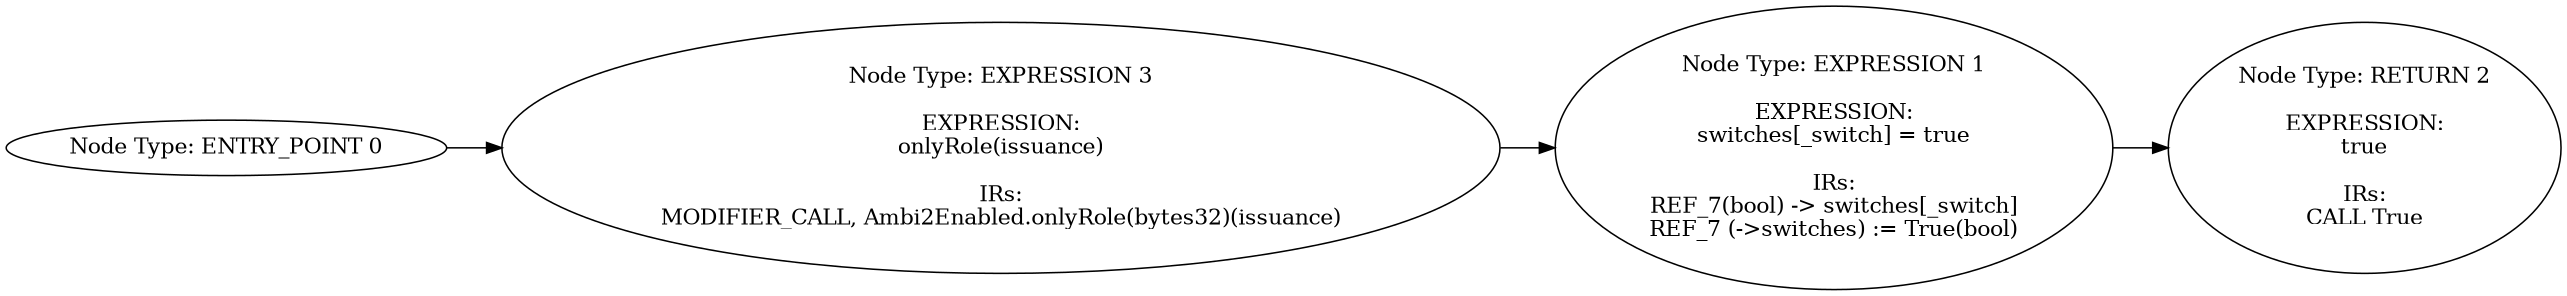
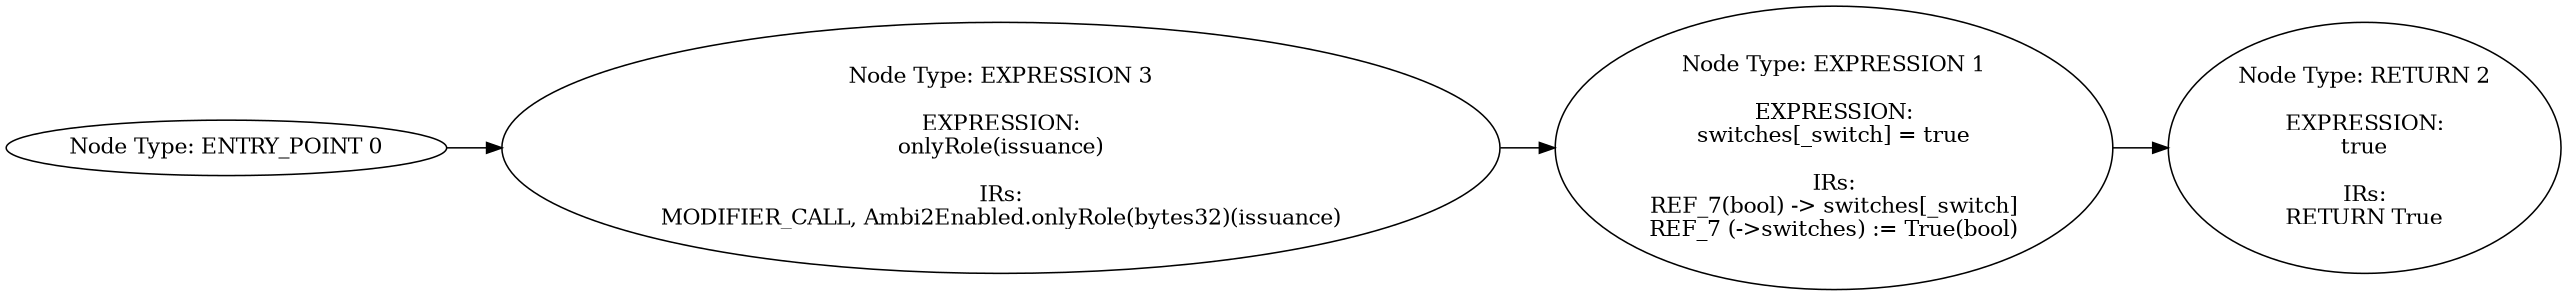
node "Node Type: RETURN 2 EXPRESSION: true IRs: CALL True": label "Node Type: RETURN 2 EXPRESSION: true IRs: CALL True" -> "Node Type: RETURN 2 EXPRESSION: true IRs: RETURN True"
